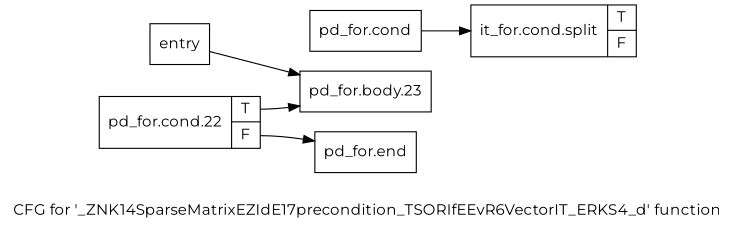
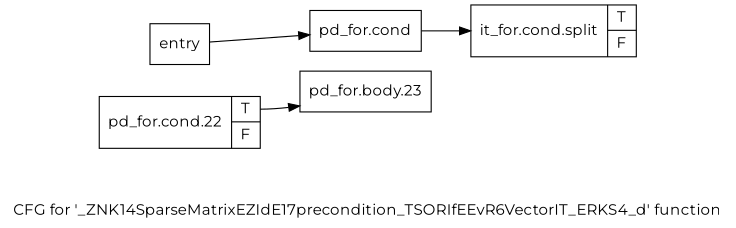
edge "entry" -> "pd_for.body.23": now "entry" -> "pd_for.cond"
node "pd_for.end": removed
